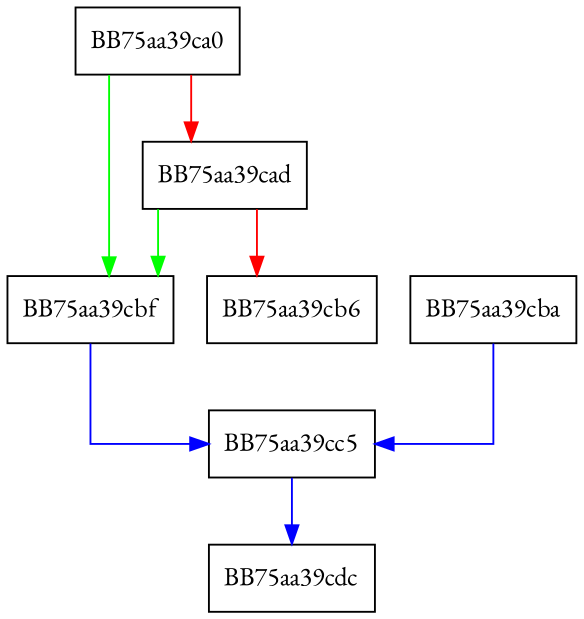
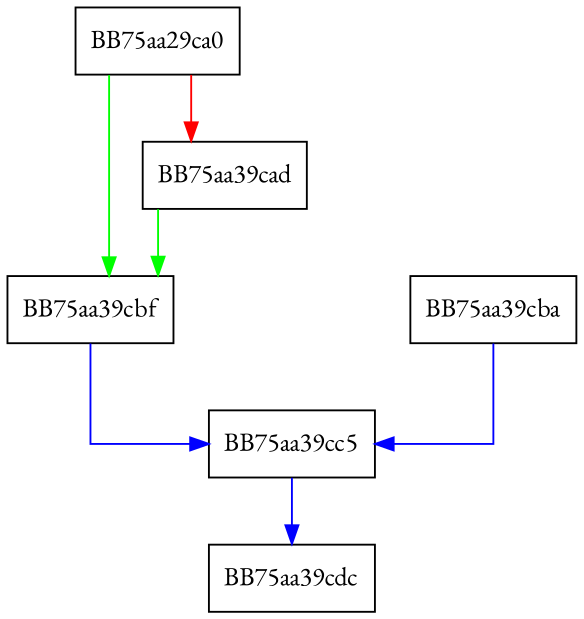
node "BB75aa39ca0": label "BB75aa39ca0" -> "BB75aa29ca0"
node "BB75aa39cb6": removed
